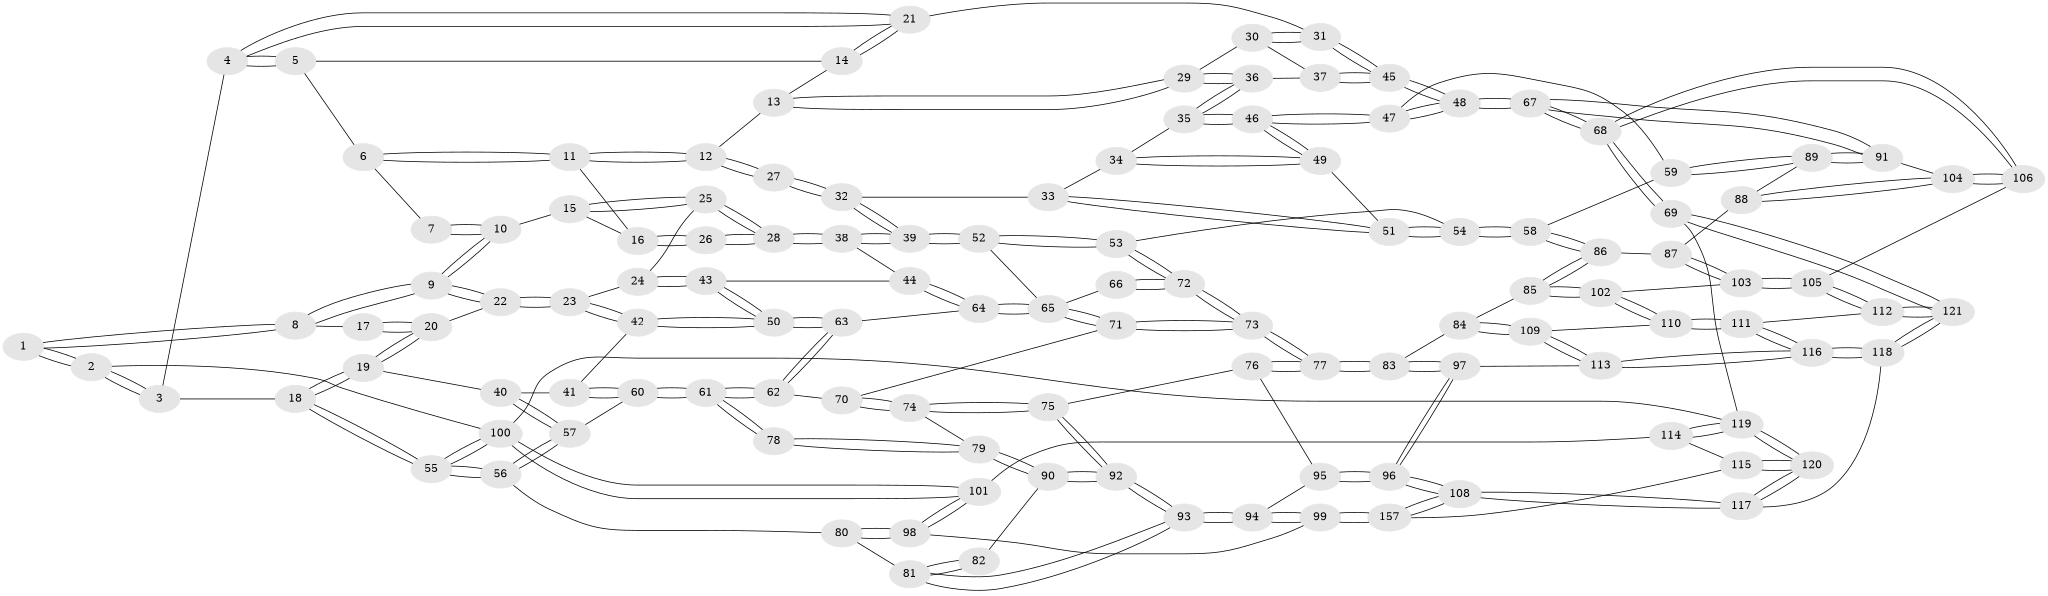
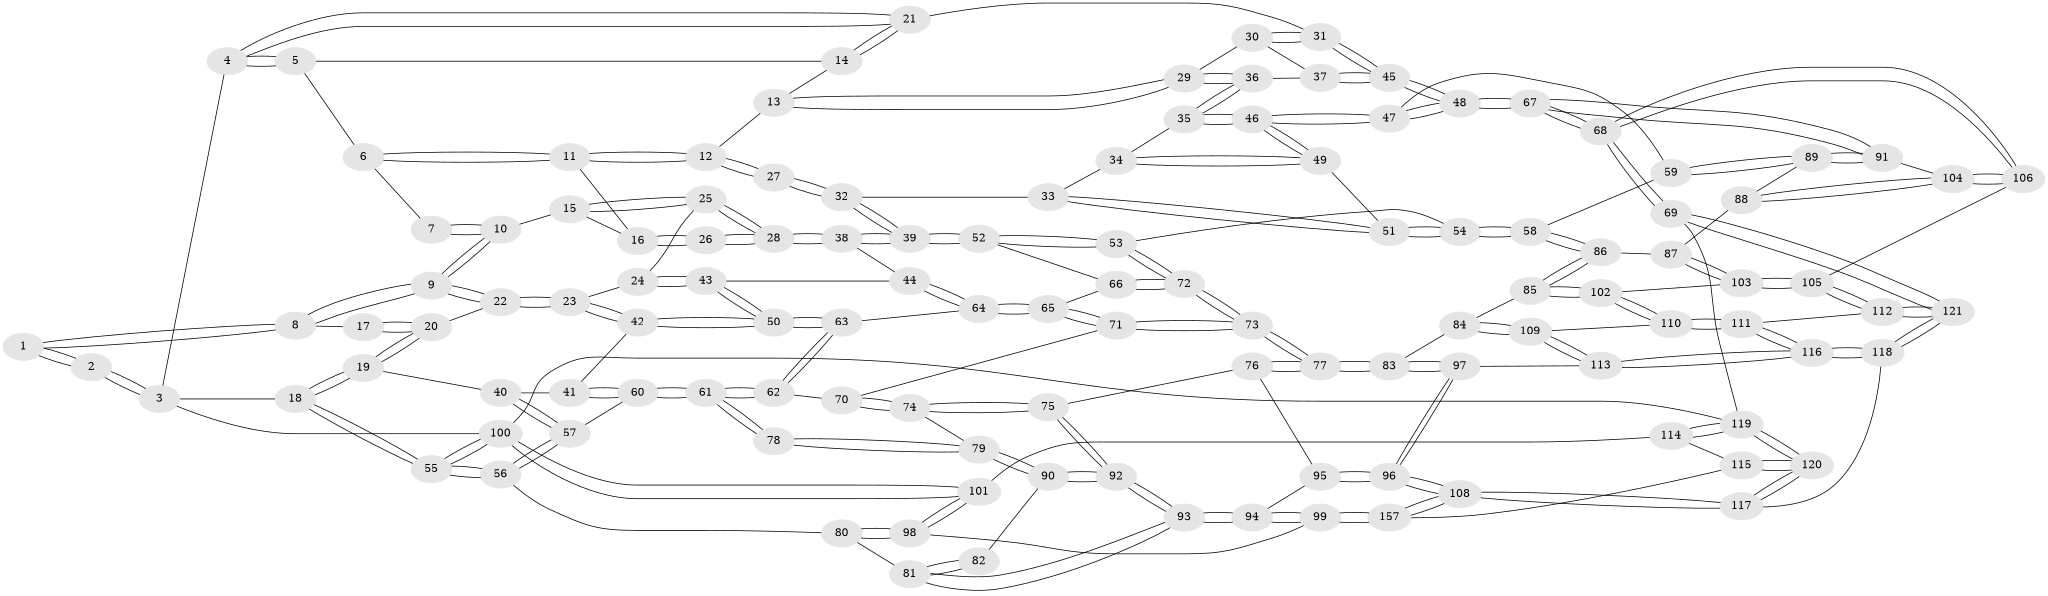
edge "52" -- "65": now "52" -- "66"
edge "2" -- "100": now "3" -- "100"
